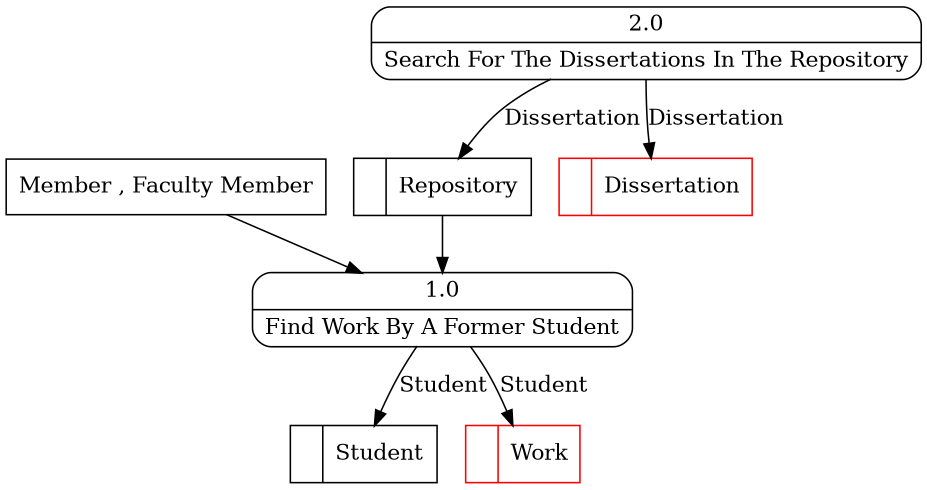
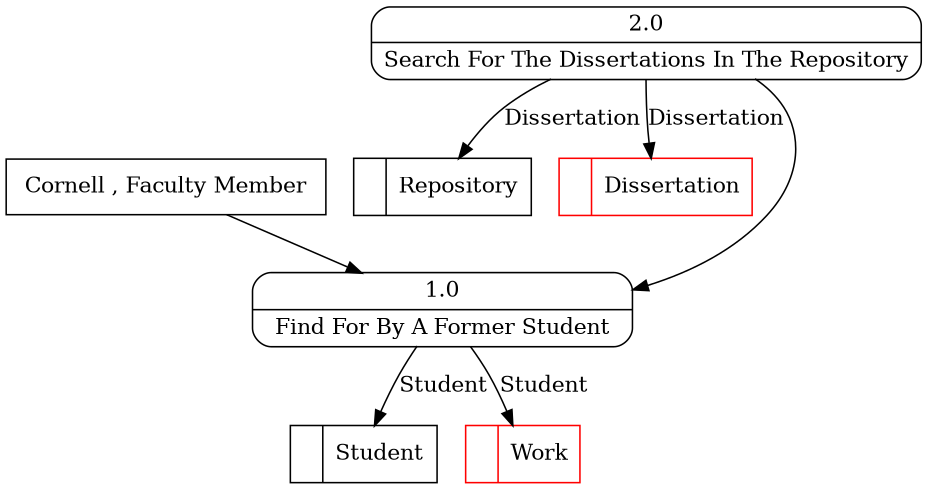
node "Member , Faculty Member": label "Member , Faculty Member" -> "Cornell , Faculty Member"
edge "Repository" -> "1.0": now "2.0" -> "1.0"
node "1.0": text "Find Work By A Former Student" -> "Find For By A Former Student"
